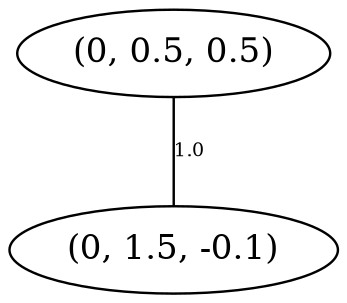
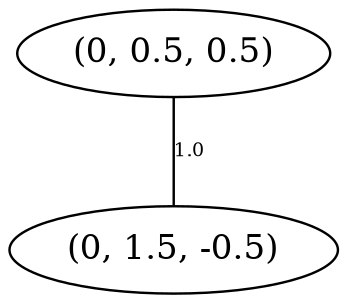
node "(0, 1.5, -0.1)": label "(0, 1.5, -0.1)" -> "(0, 1.5, -0.5)"
